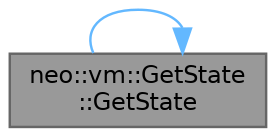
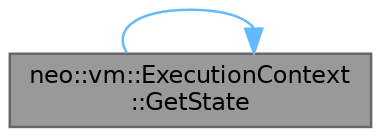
node "neo::vm::GetState ::GetState": label "neo::vm::GetState ::GetState" -> "neo::vm::ExecutionContext ::GetState"
